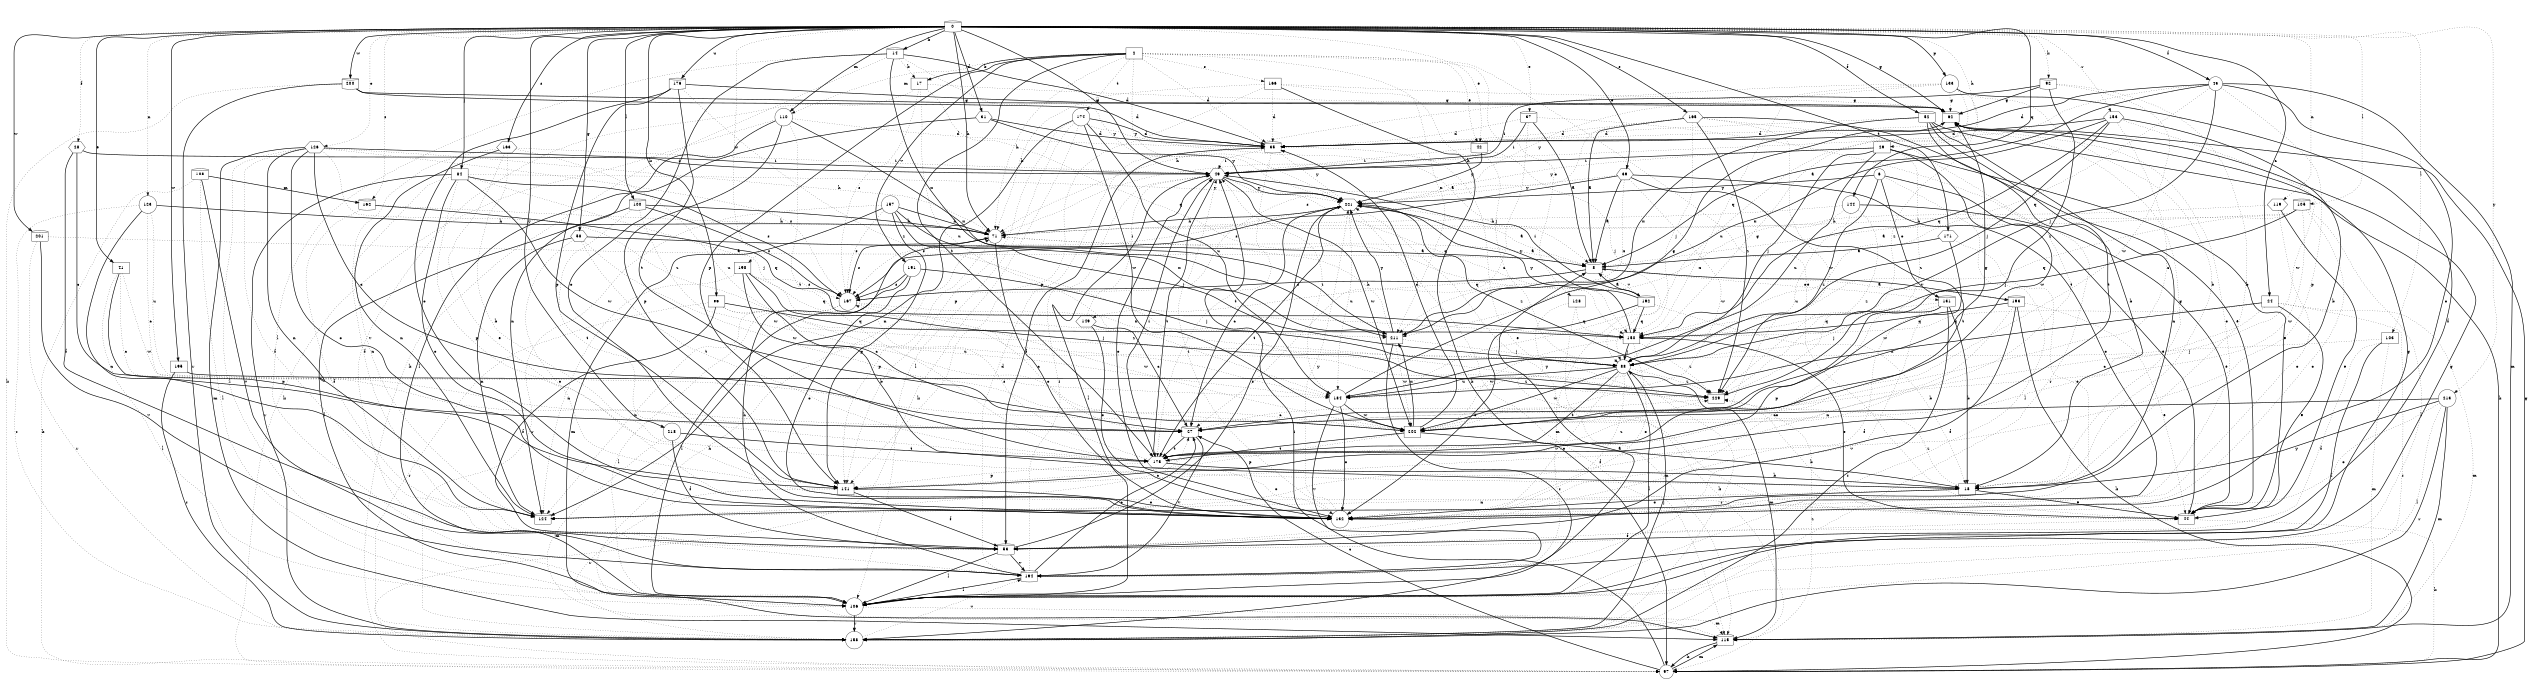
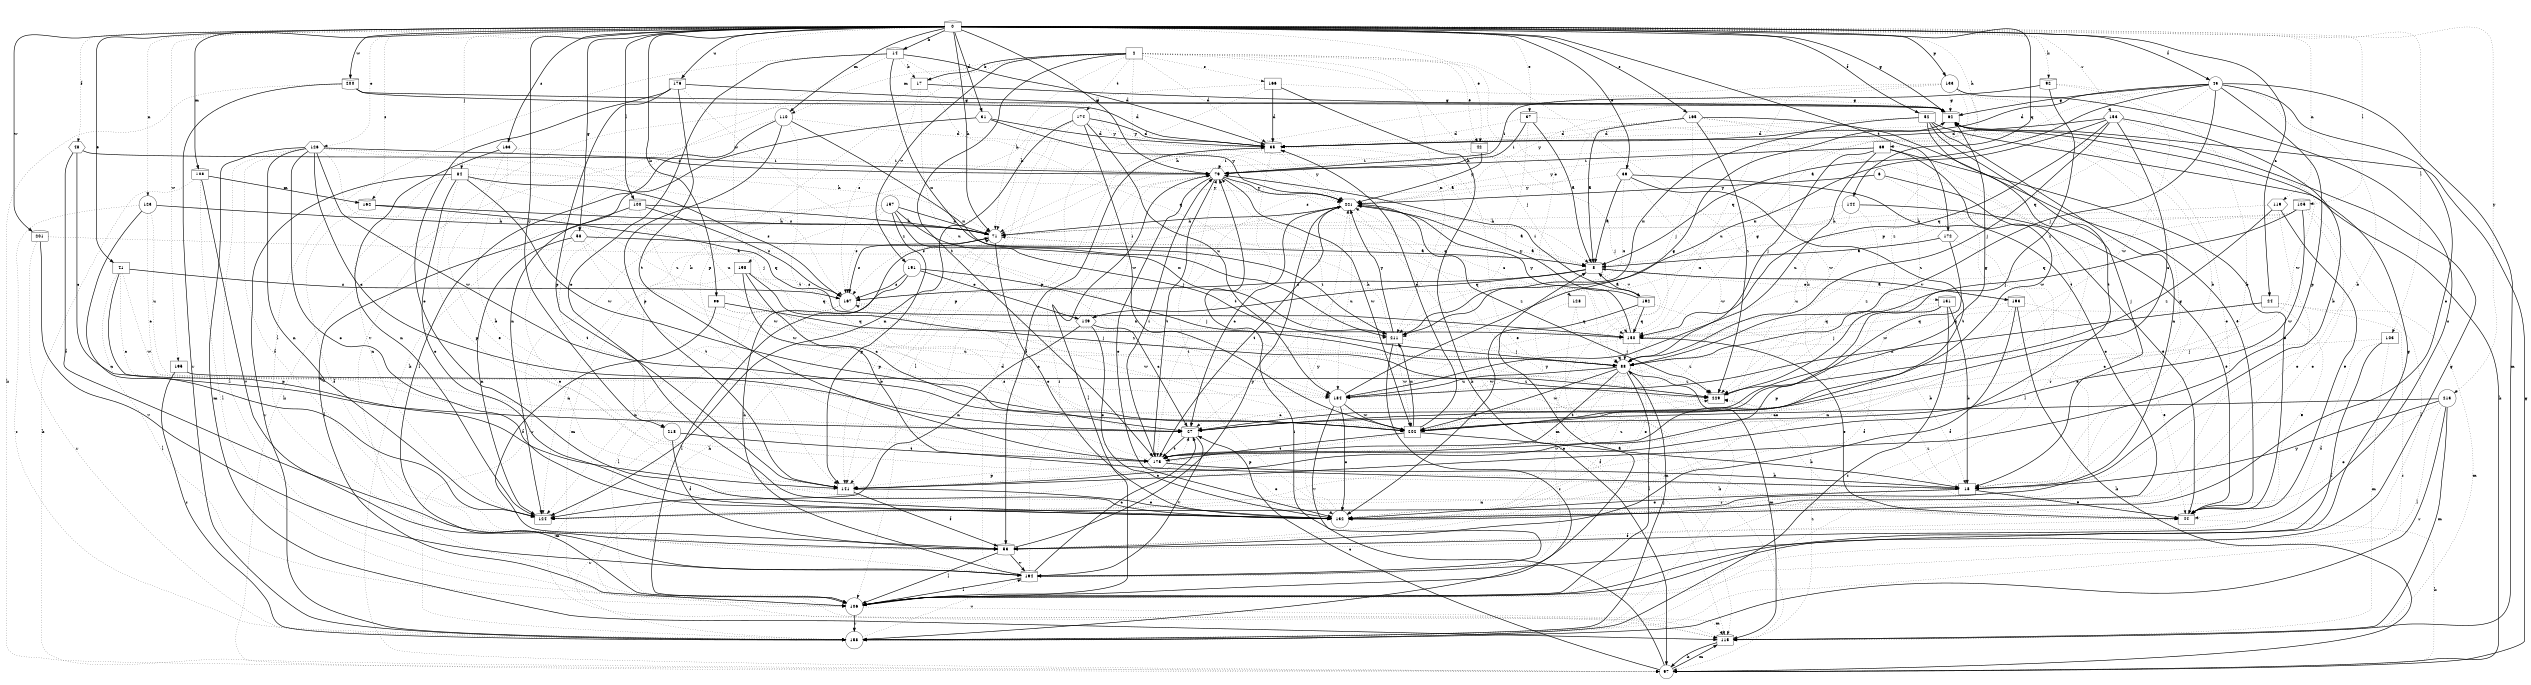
edge "0" -> "84": style bold -> dotted
edge "0" -> "108": added, label "m"
edge "0" -> "195": style bold -> dotted
edge "17" -> "62": style dotted -> bold
edge "92" -> "62": now "45" -> "62"
edge "166" -> "35": style dotted -> bold
node "28": label "28" -> "48"
node "29": label "29" -> "69"
edge "166" -> "88": now "2" -> "88"
node "49": label "49" -> "79"
edge "2" -> "141": style bold -> dotted
edge "162" -> "71": style dotted -> bold
edge "39" -> "167": now "41" -> "167"
edge "105" -> "8": label "a" -> "p"
node "171": label "171" -> "172"
edge "6" -> "131": removed, label "o"
edge "2" -> "44": label "e" -> "k"
edge "8" -> "149": style dotted -> bold
edge "6" -> "229": now "119" -> "229"
edge "52" -> "18": label "b" -> "j"
edge "133" -> "53": label "f" -> "u"
edge "193" -> "150": style bold -> dotted
edge "45" -> "18": added, label "b"
edge "150" -> "88": style bold -> dotted
edge "126" -> "202": added, label "w"
edge "53" -> "221": label "s" -> "y"
edge "153" -> "27": style dotted -> bold
edge "105" -> "202": style dotted -> bold
edge "24" -> "44": style bold -> dotted
edge "45" -> "141": style dotted -> bold
edge "191" -> "132": now "191" -> "149"
edge "149" -> "124": added, label "n"
edge "163" -> "53": removed, label "f"
edge "131" -> "194": removed, label "v"
edge "96" -> "158": removed, label "r"
edge "157" -> "115": style bold -> dotted
edge "174" -> "97": now "174" -> "218"
